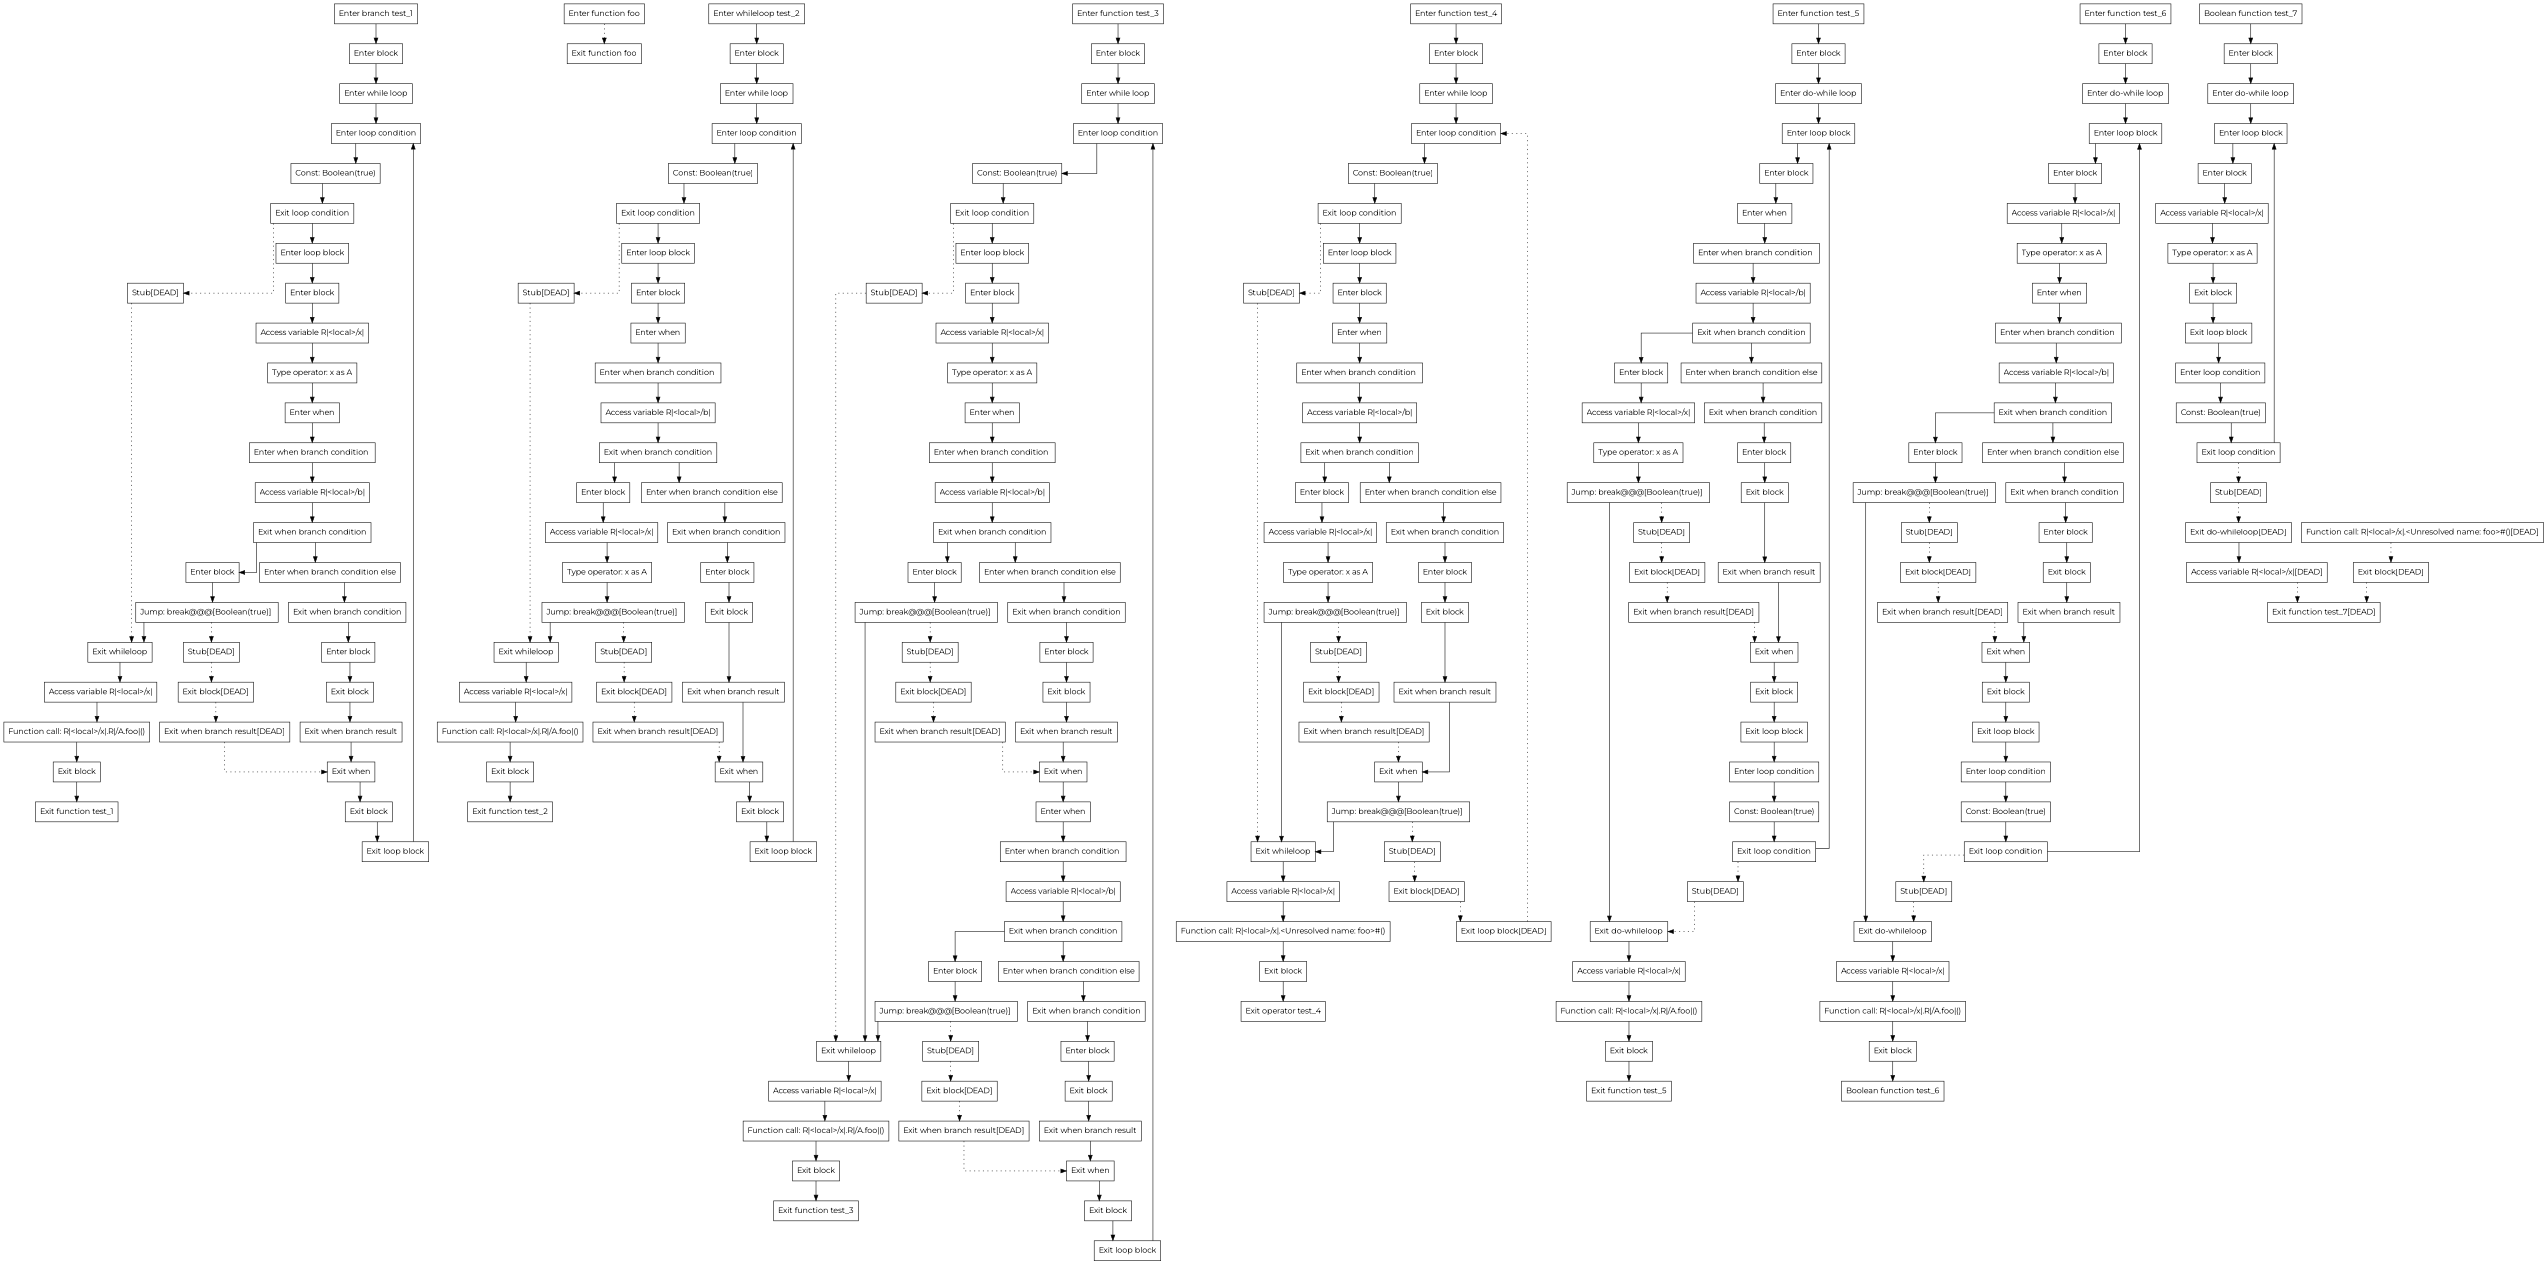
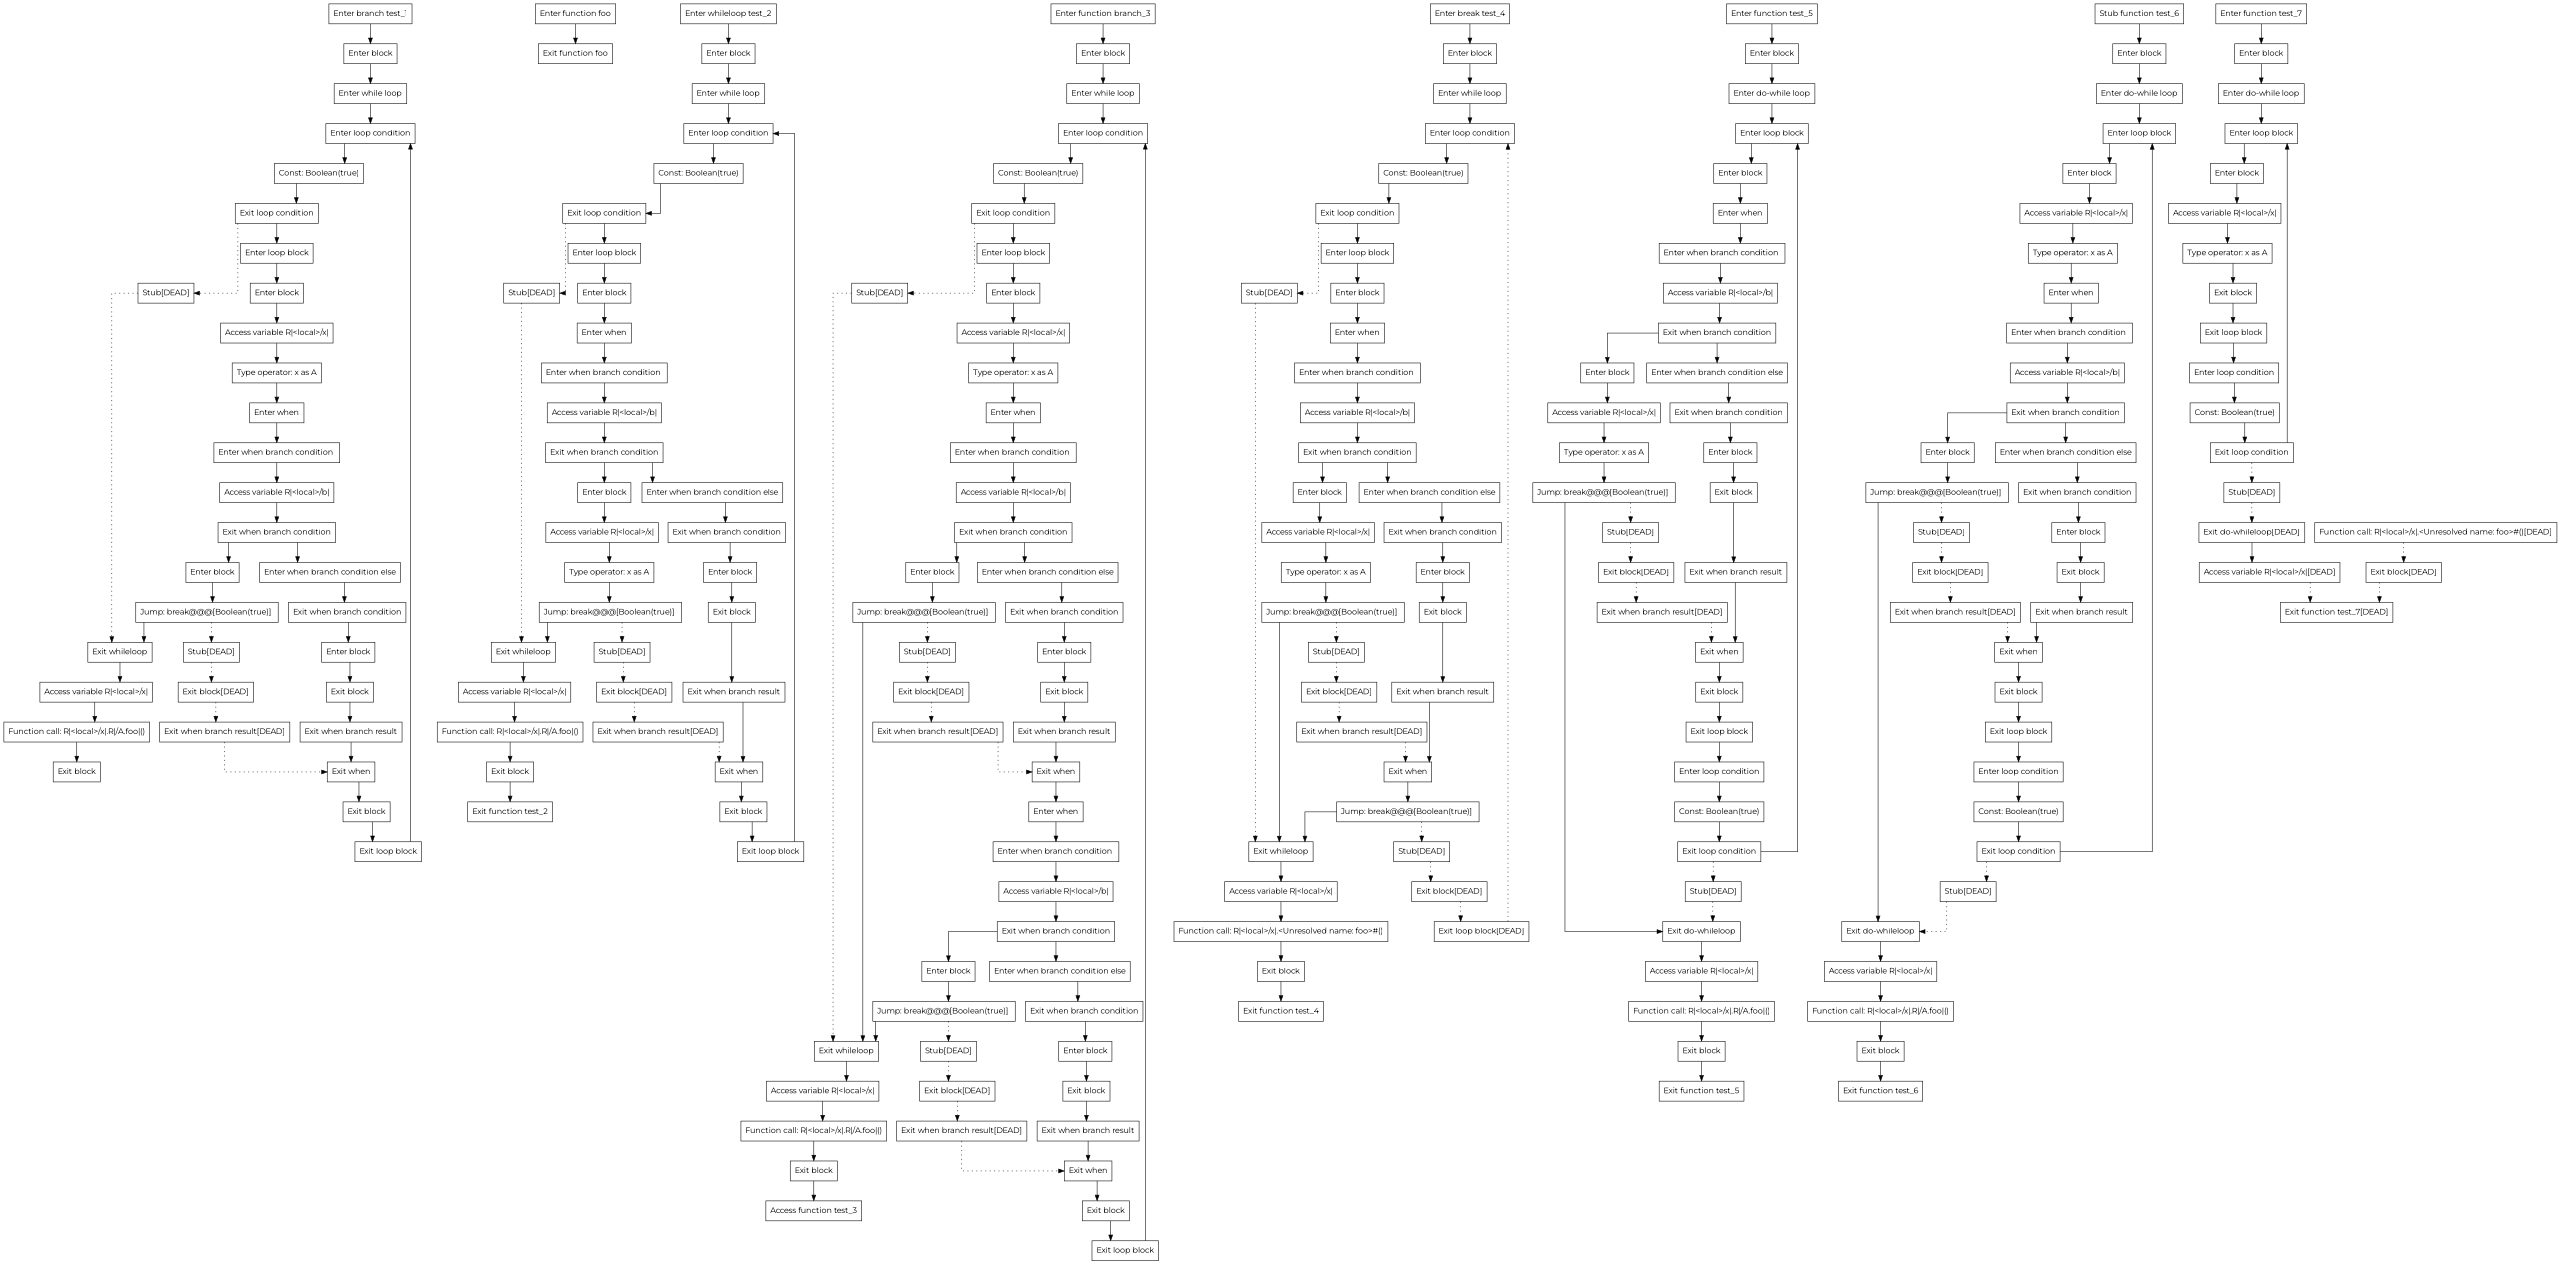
node "Enter function test_3": label "Enter function test_3" -> "Enter function branch_3"
node "Enter function test_4": label "Enter function test_4" -> "Enter break test_4"
node "Enter function test_6": label "Enter function test_6" -> "Stub function test_6"
node "Boolean function test_7": label "Boolean function test_7" -> "Enter function test_7"
edge "Enter function foo" -> "Exit function foo": style dotted -> solid
node "Exit function test_1": removed
node "Exit operator test_4": label "Exit operator test_4" -> "Exit function test_4"
node "Boolean function test_6": label "Boolean function test_6" -> "Exit function test_6"
node "Exit function test_3": label "Exit function test_3" -> "Access function test_3"
